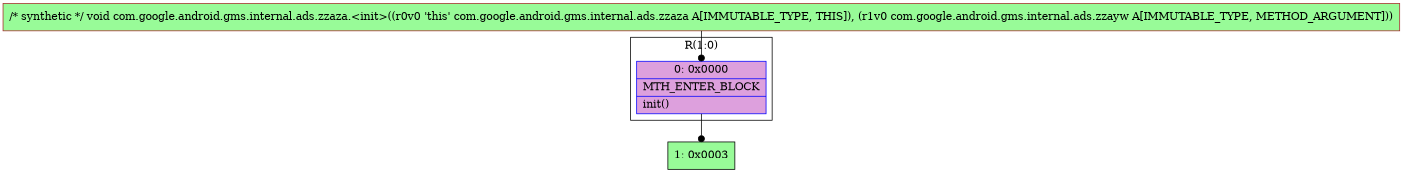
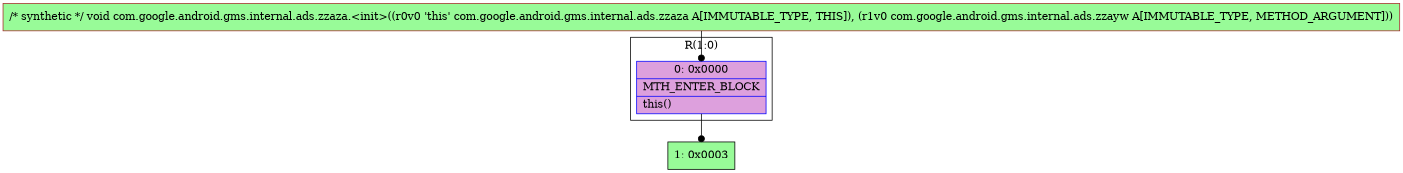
node "0: 0x0000": text "init()" -> "this()"
